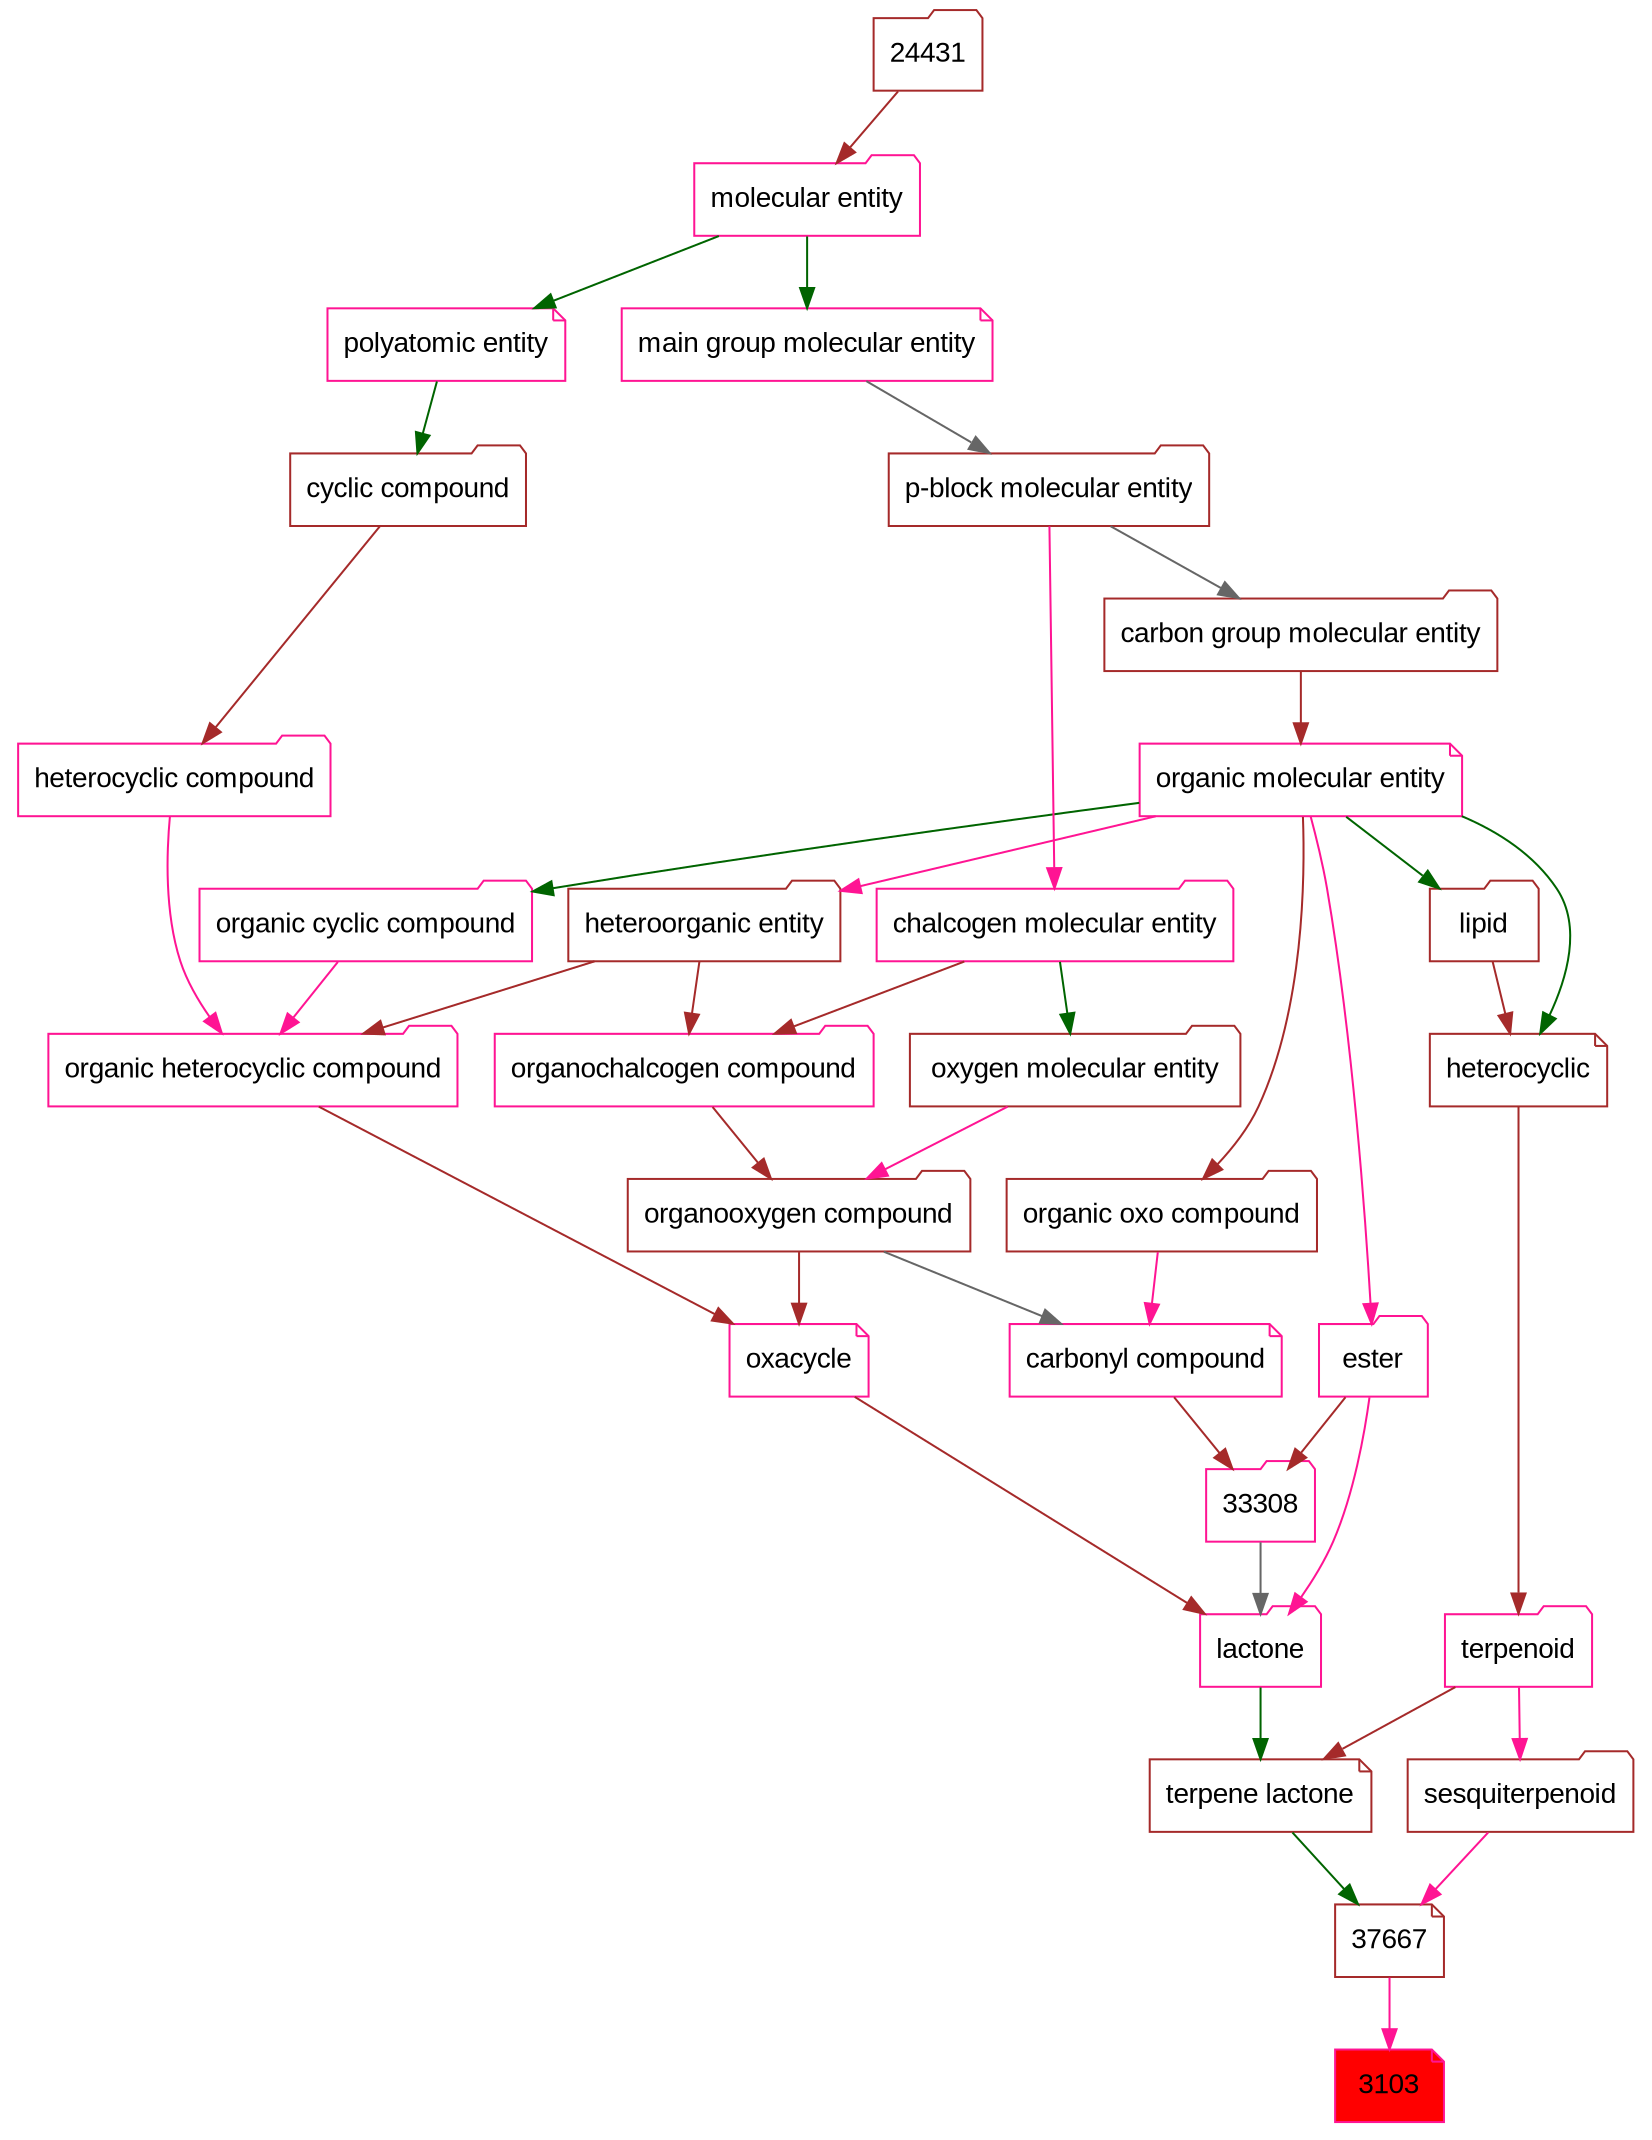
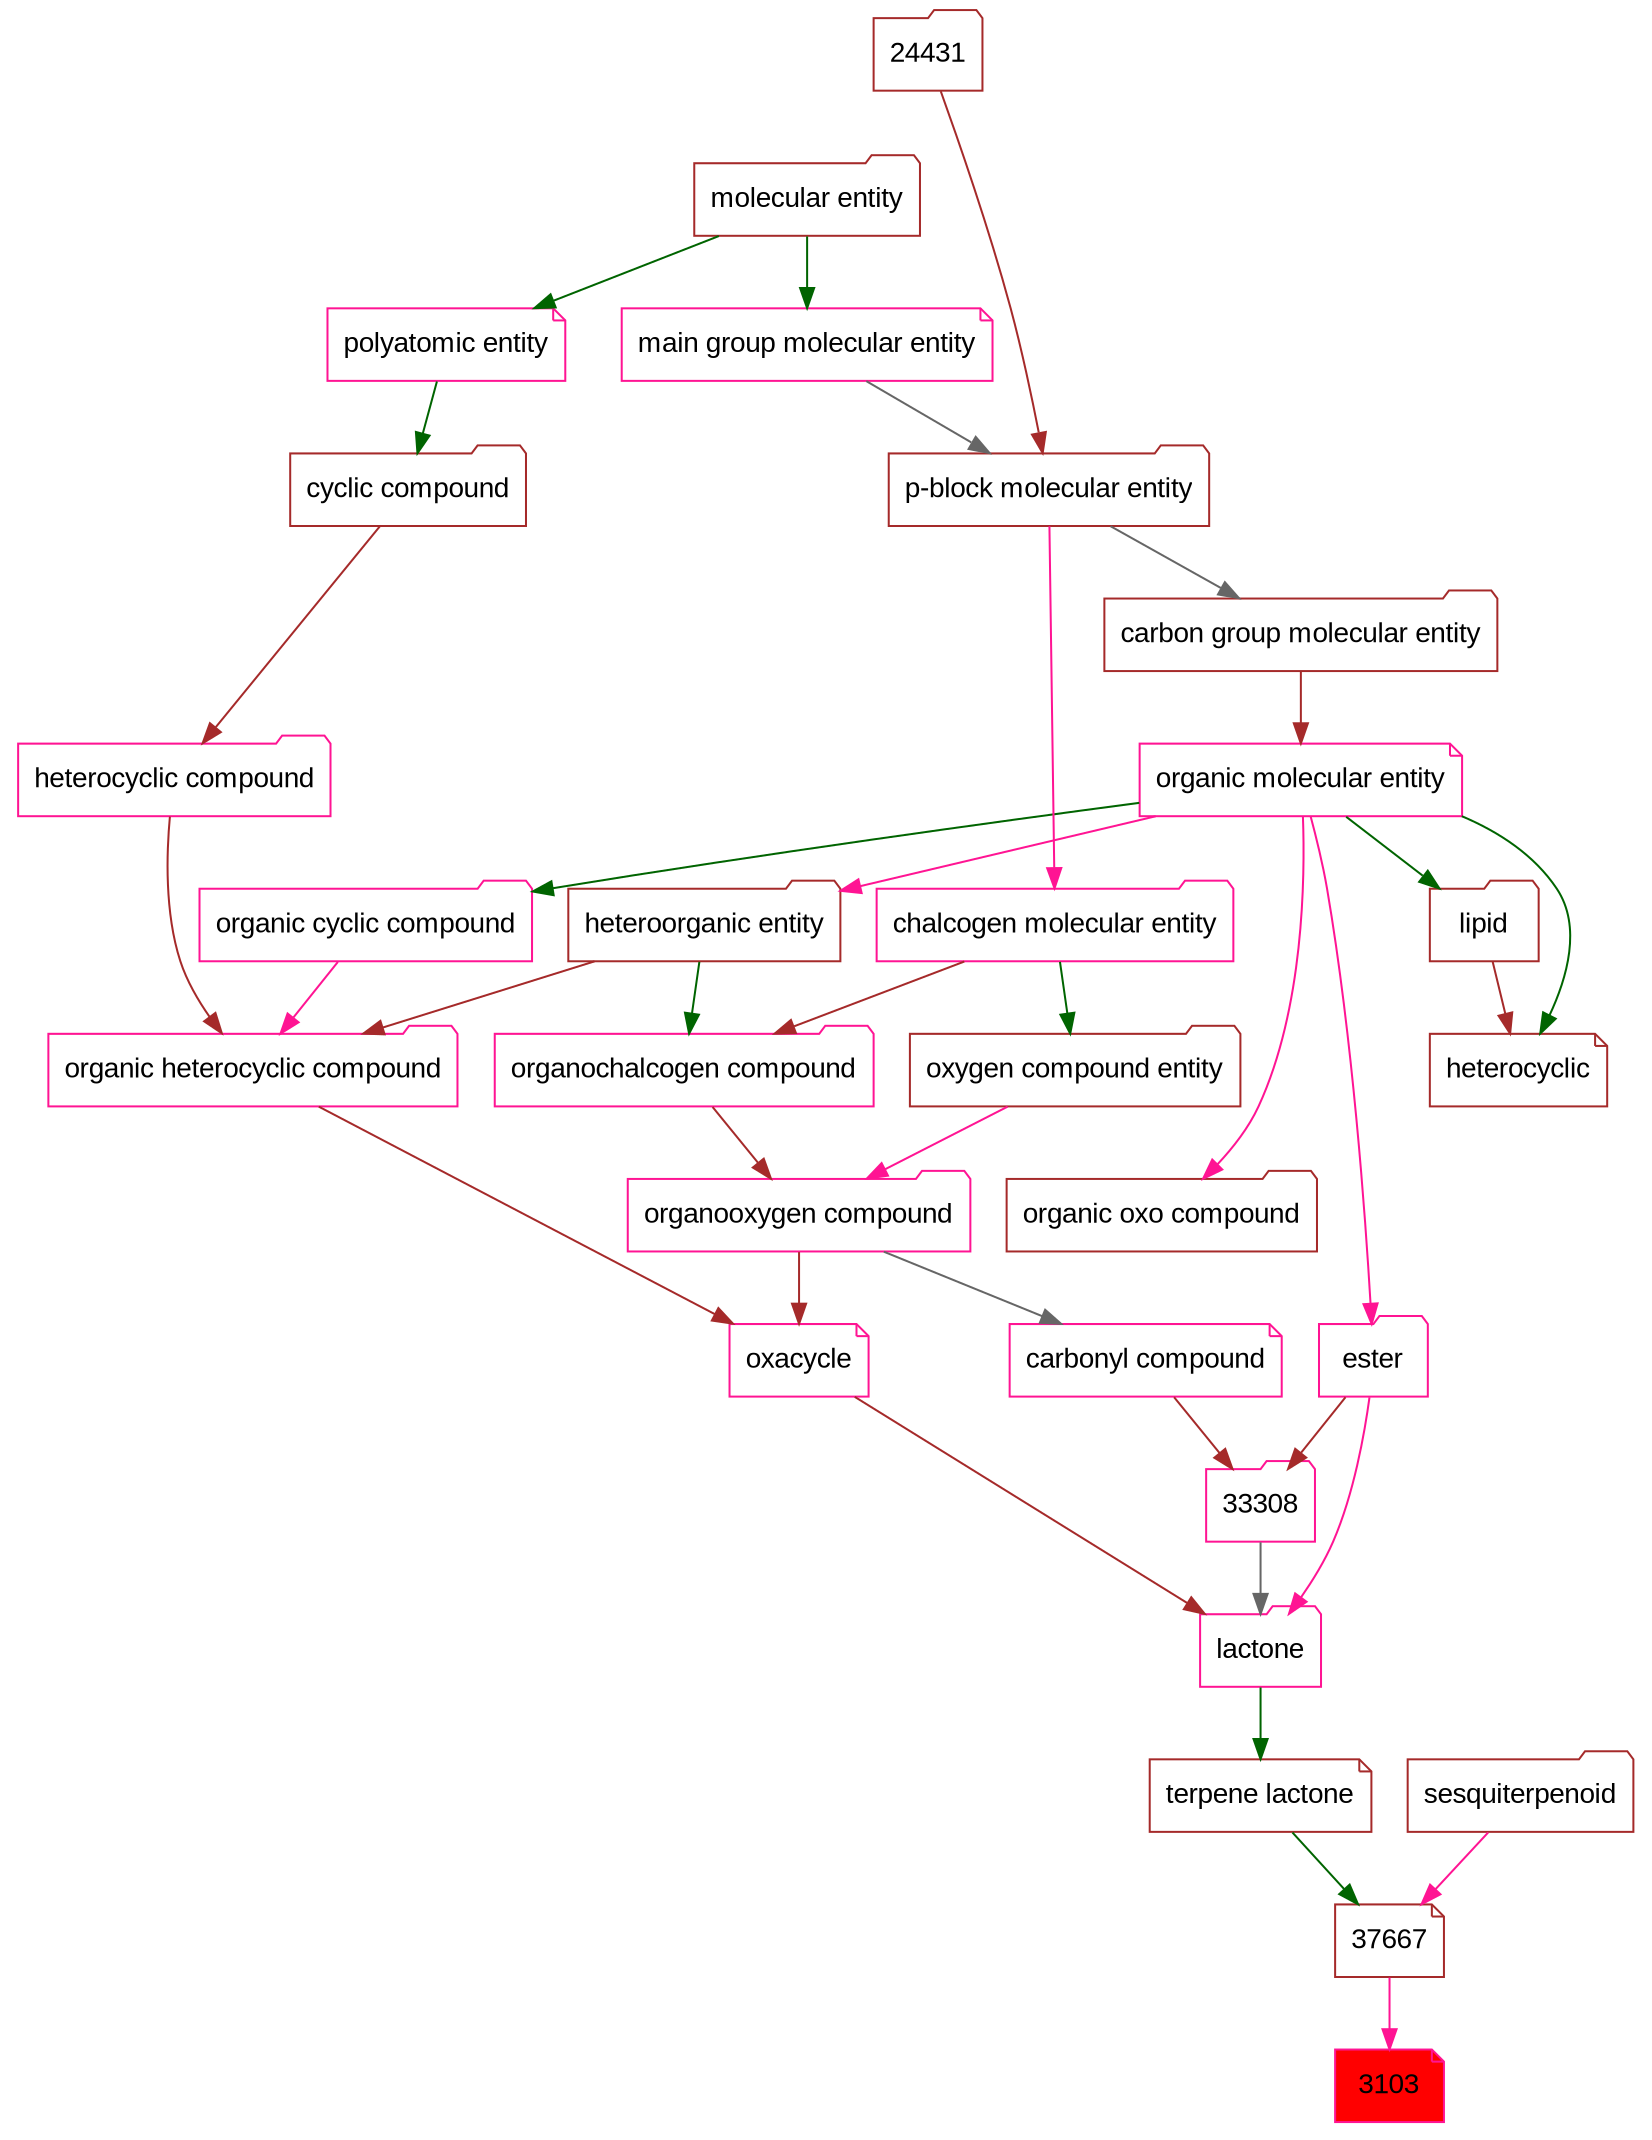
edge "24431" -> "molecular entity": now "24431" -> "p-block molecular entity"
node "molecular entity": color deeppink -> brown
edge "heterocyclic compound" -> "organic heterocyclic compound": color deeppink -> brown
edge "heteroorganic entity" -> "organochalcogen compound": color brown -> darkgreen
edge "organic molecular entity" -> "organic oxo compound": color brown -> deeppink
node "oxygen molecular entity": label "oxygen molecular entity" -> "oxygen compound entity"
node "organooxygen compound": color brown -> deeppink
edge "organic oxo compound" -> "carbonyl compound": removed
node "terpenoid": removed
